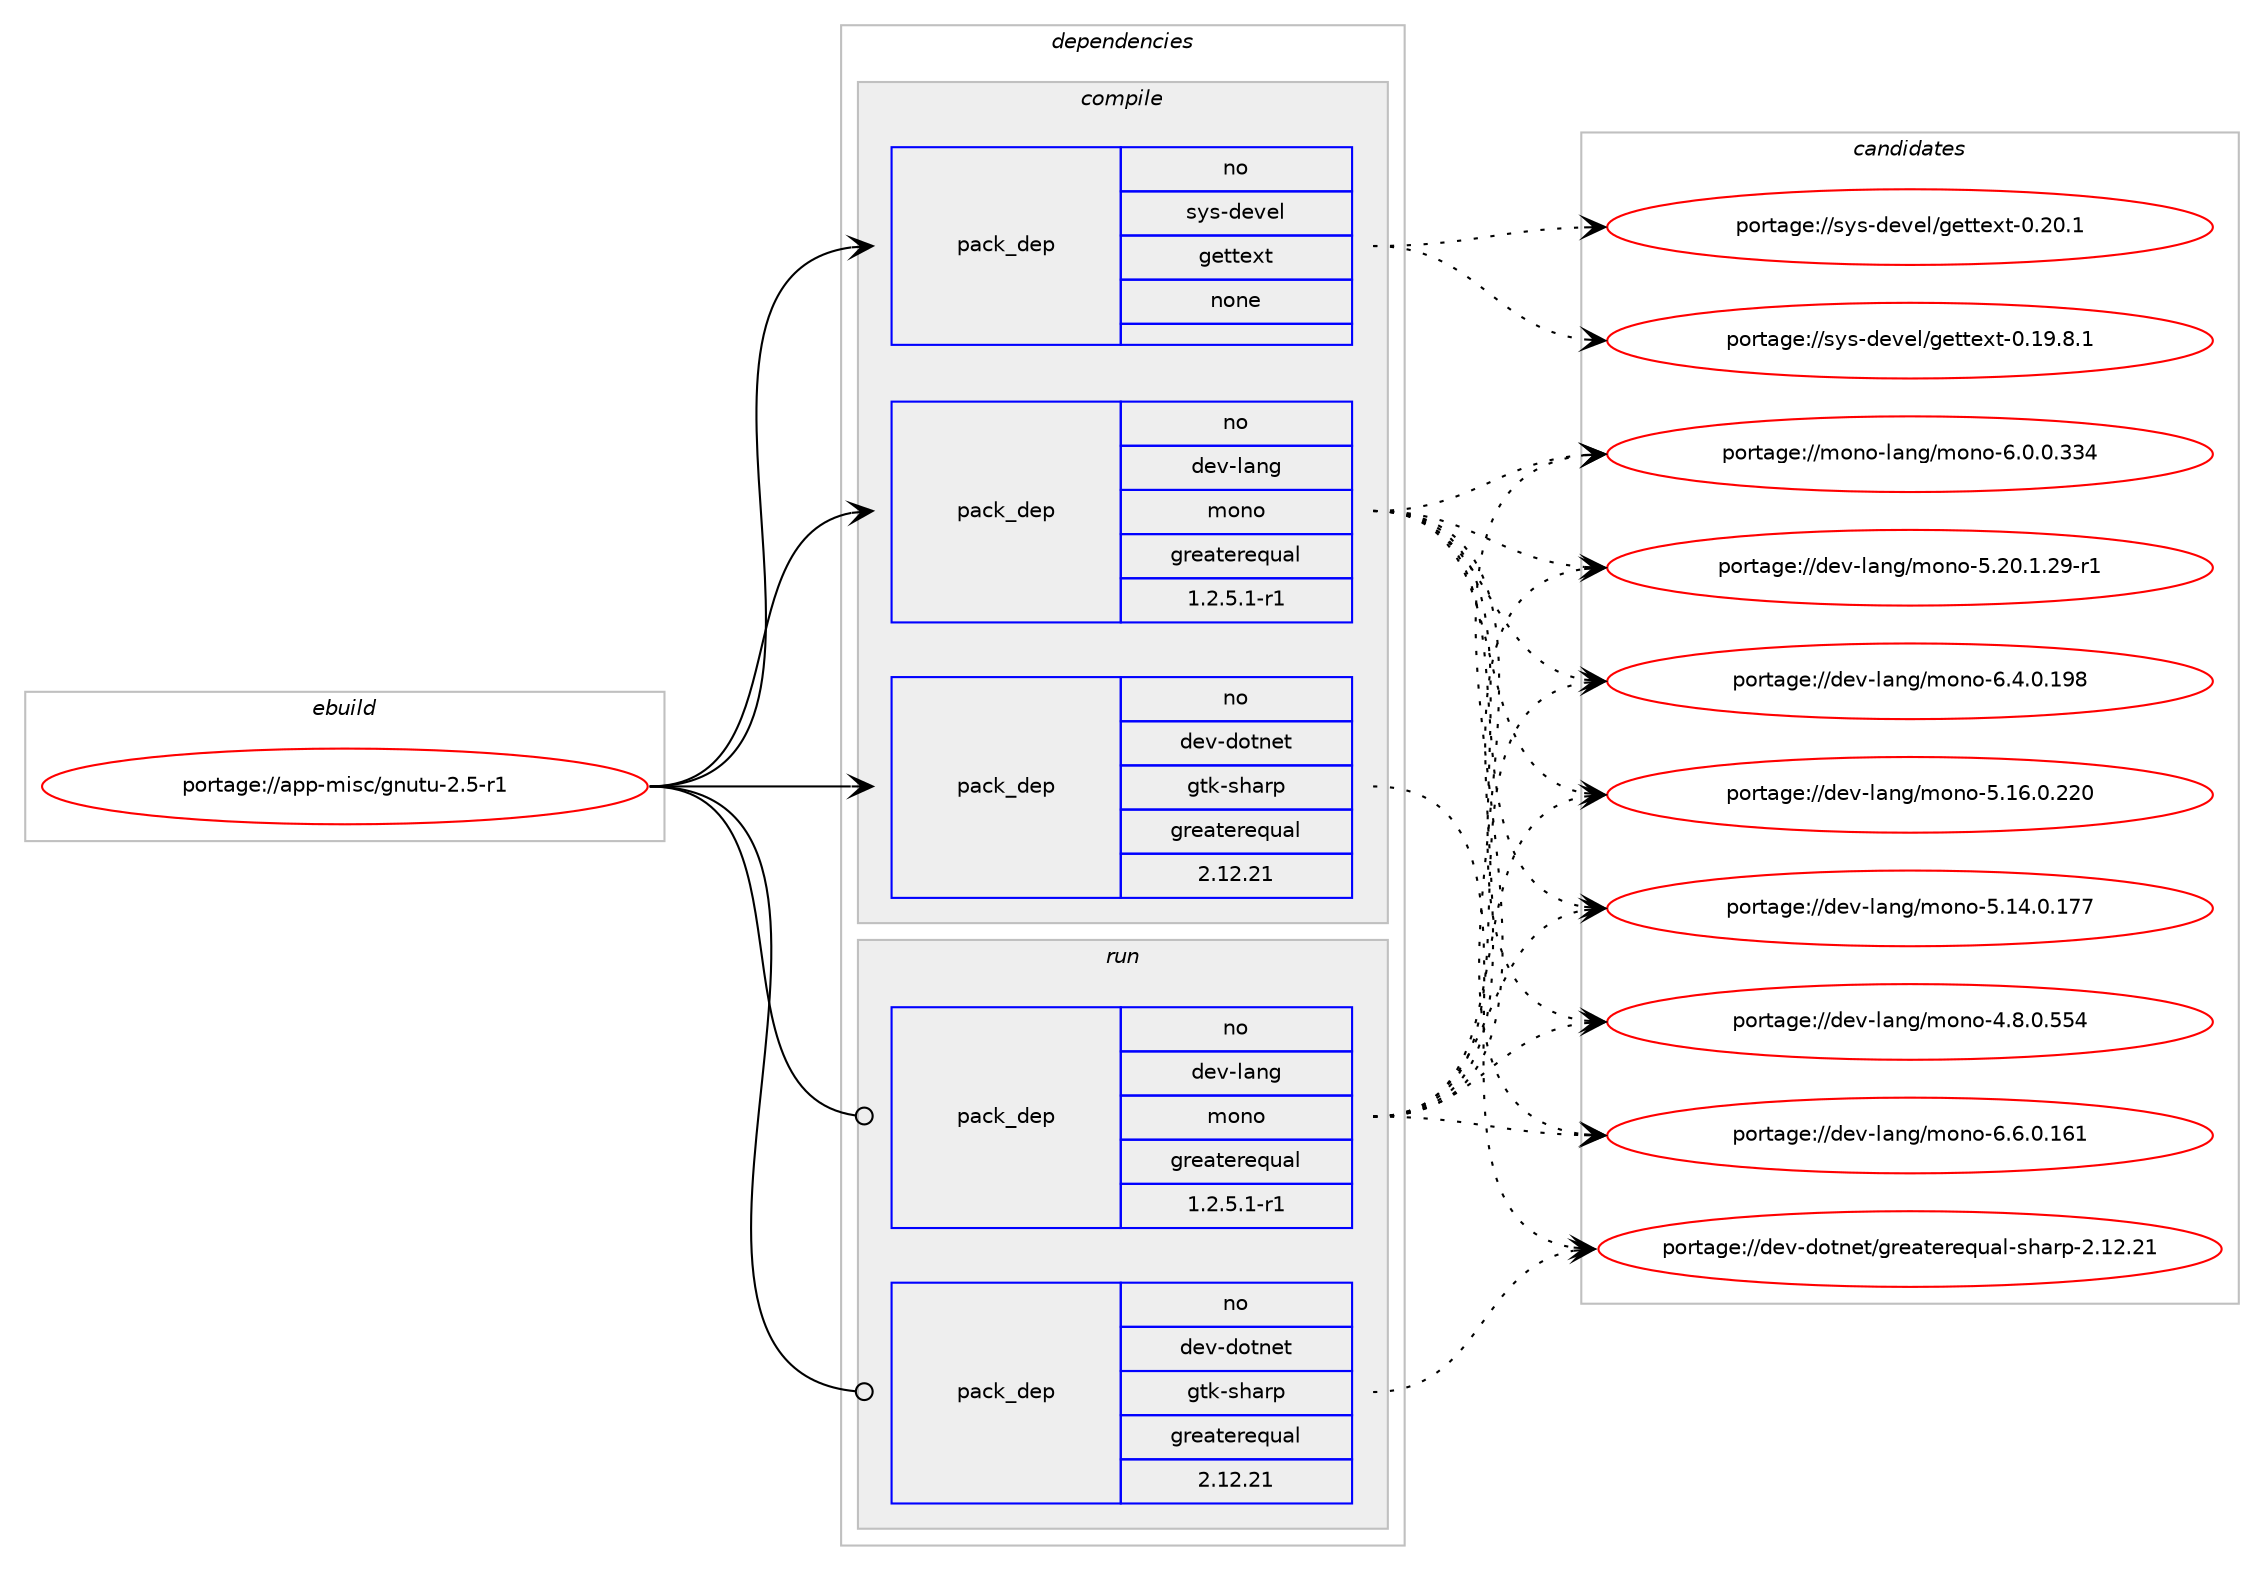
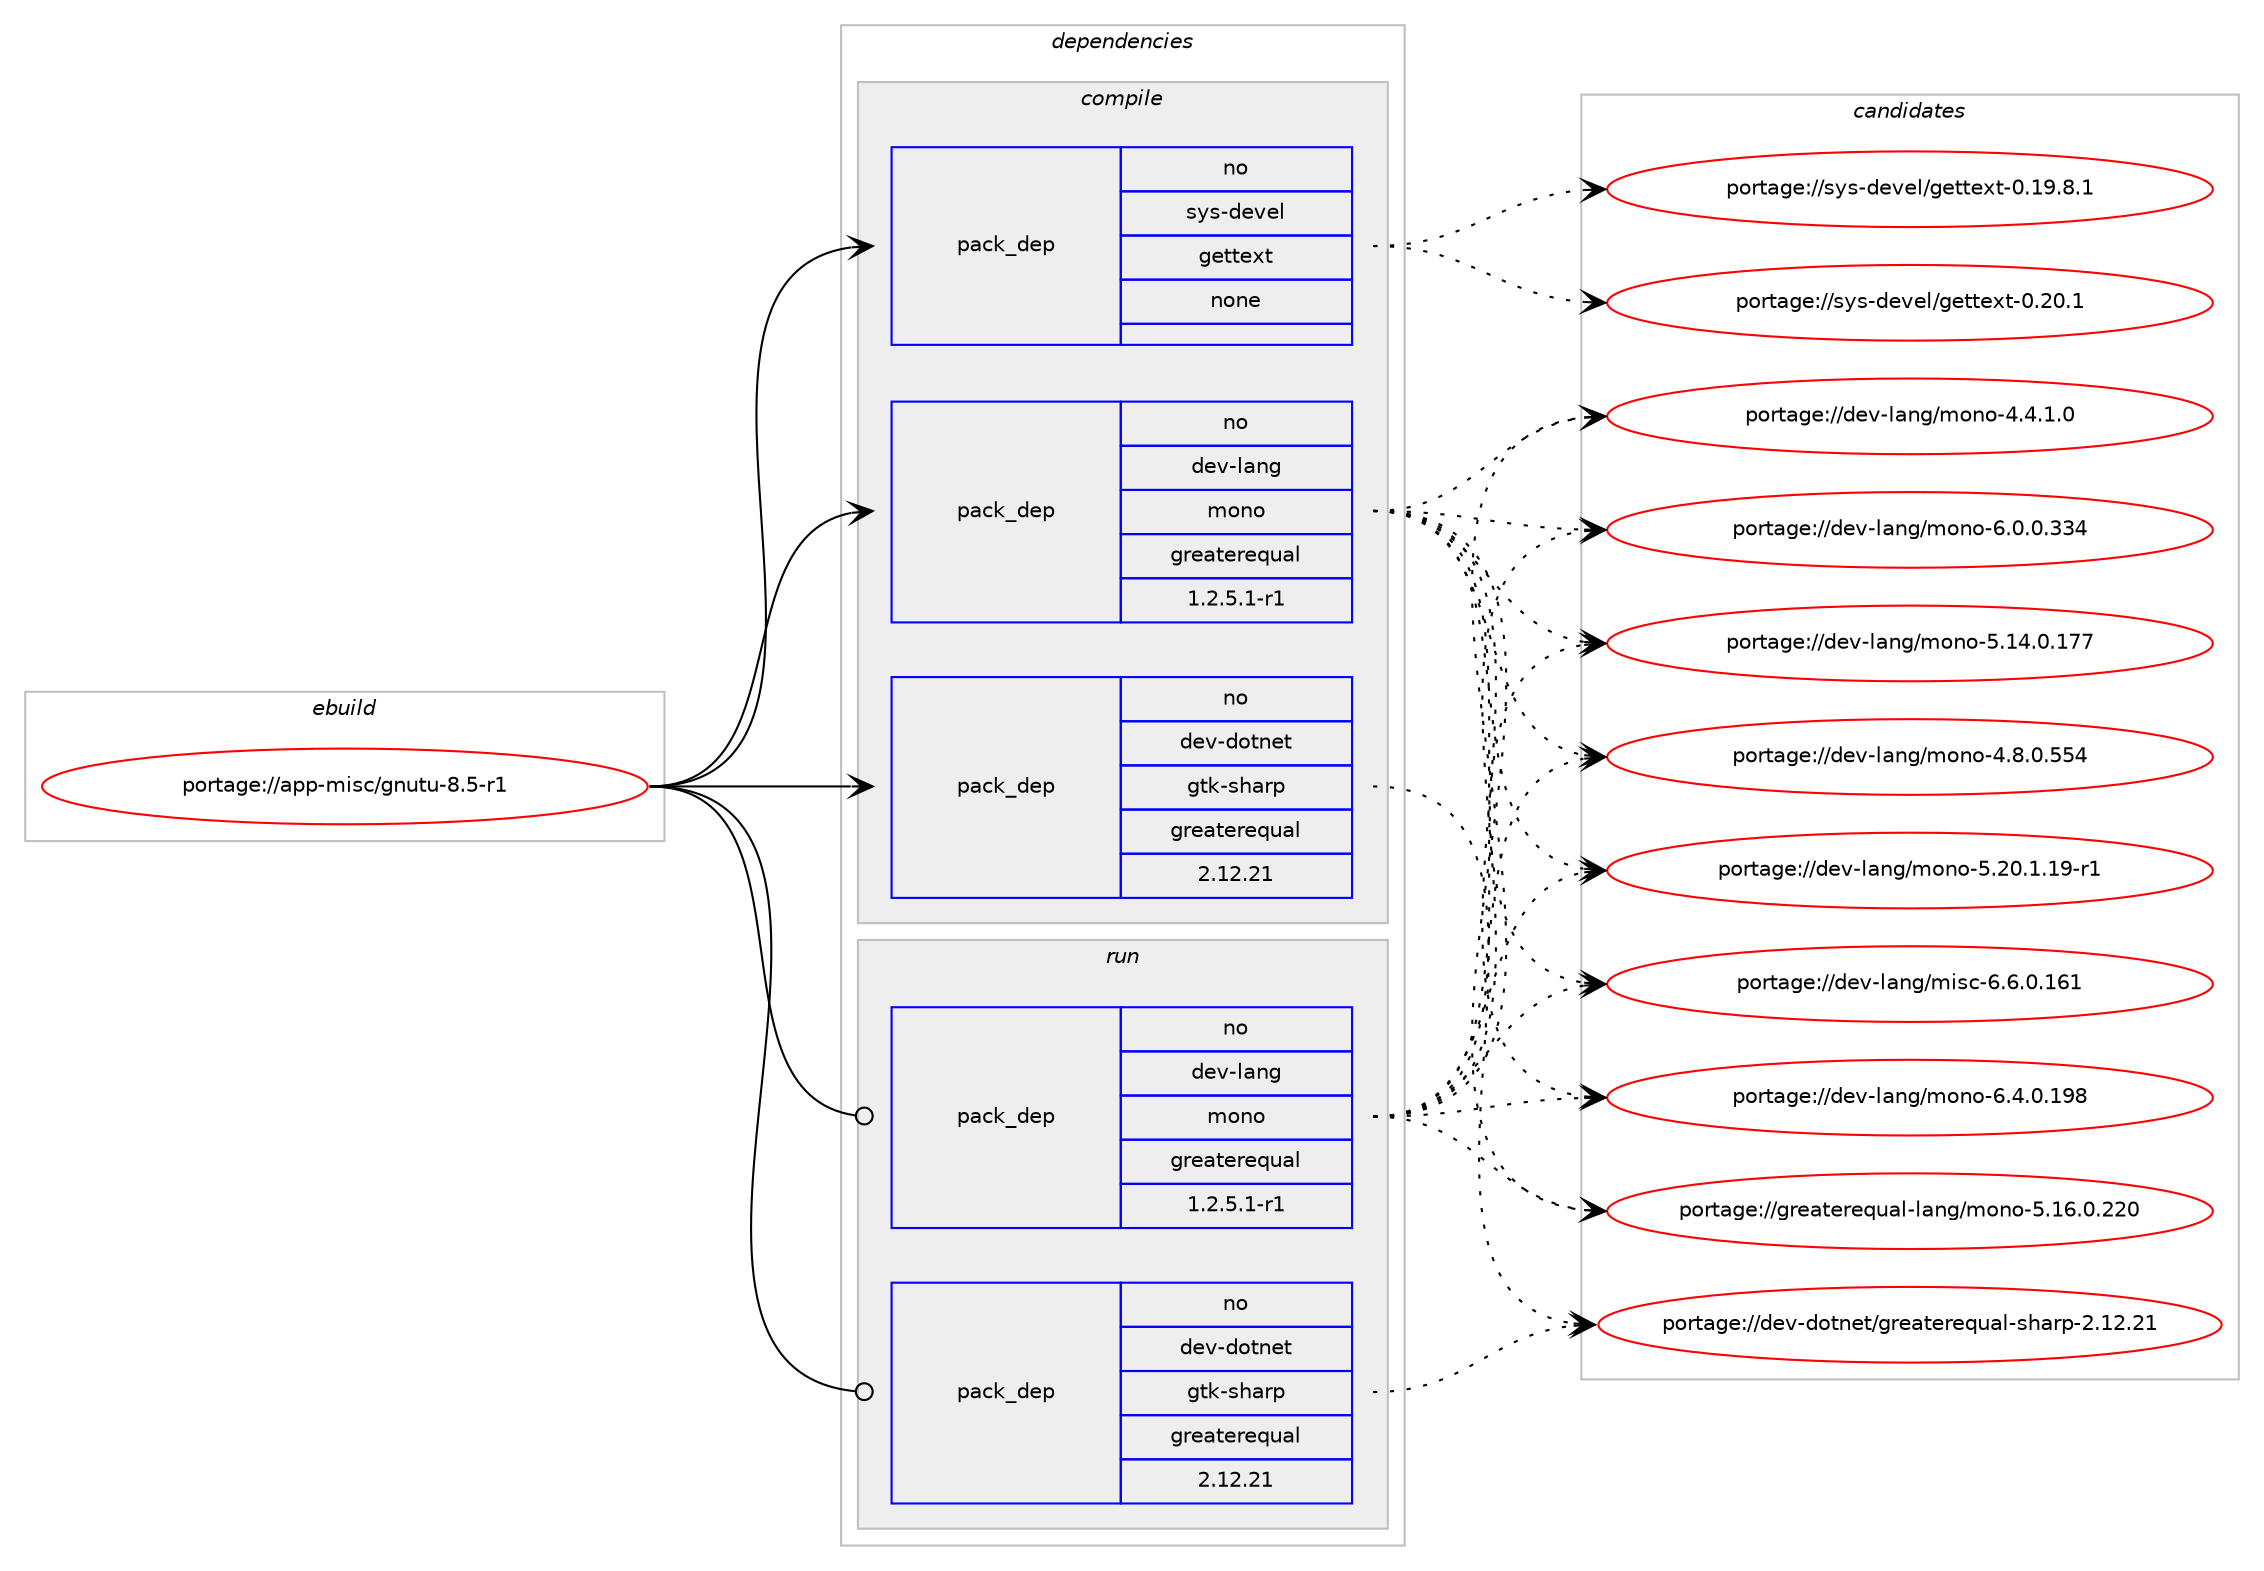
node "portage://dev-lang/mono-4.4.1.0": added
node "portage://mono-lang/mono-6.0.0.334": label "portage://mono-lang/mono-6.0.0.334" -> "portage://dev-lang/mono-6.0.0.334"
node "portage://dev-lang/mono-5.20.1.29-r1": label "portage://dev-lang/mono-5.20.1.29-r1" -> "portage://dev-lang/mono-5.20.1.19-r1"
node "portage://app-misc/gnutu-2.5-r1": label "portage://app-misc/gnutu-2.5-r1" -> "portage://app-misc/gnutu-8.5-r1"
node "portage://dev-lang/mono-5.16.0.220": label "portage://dev-lang/mono-5.16.0.220" -> "portage://greaterequal-lang/mono-5.16.0.220"
node "portage://dev-lang/mono-6.6.0.161": label "portage://dev-lang/mono-6.6.0.161" -> "portage://dev-lang/misc-6.6.0.161"
